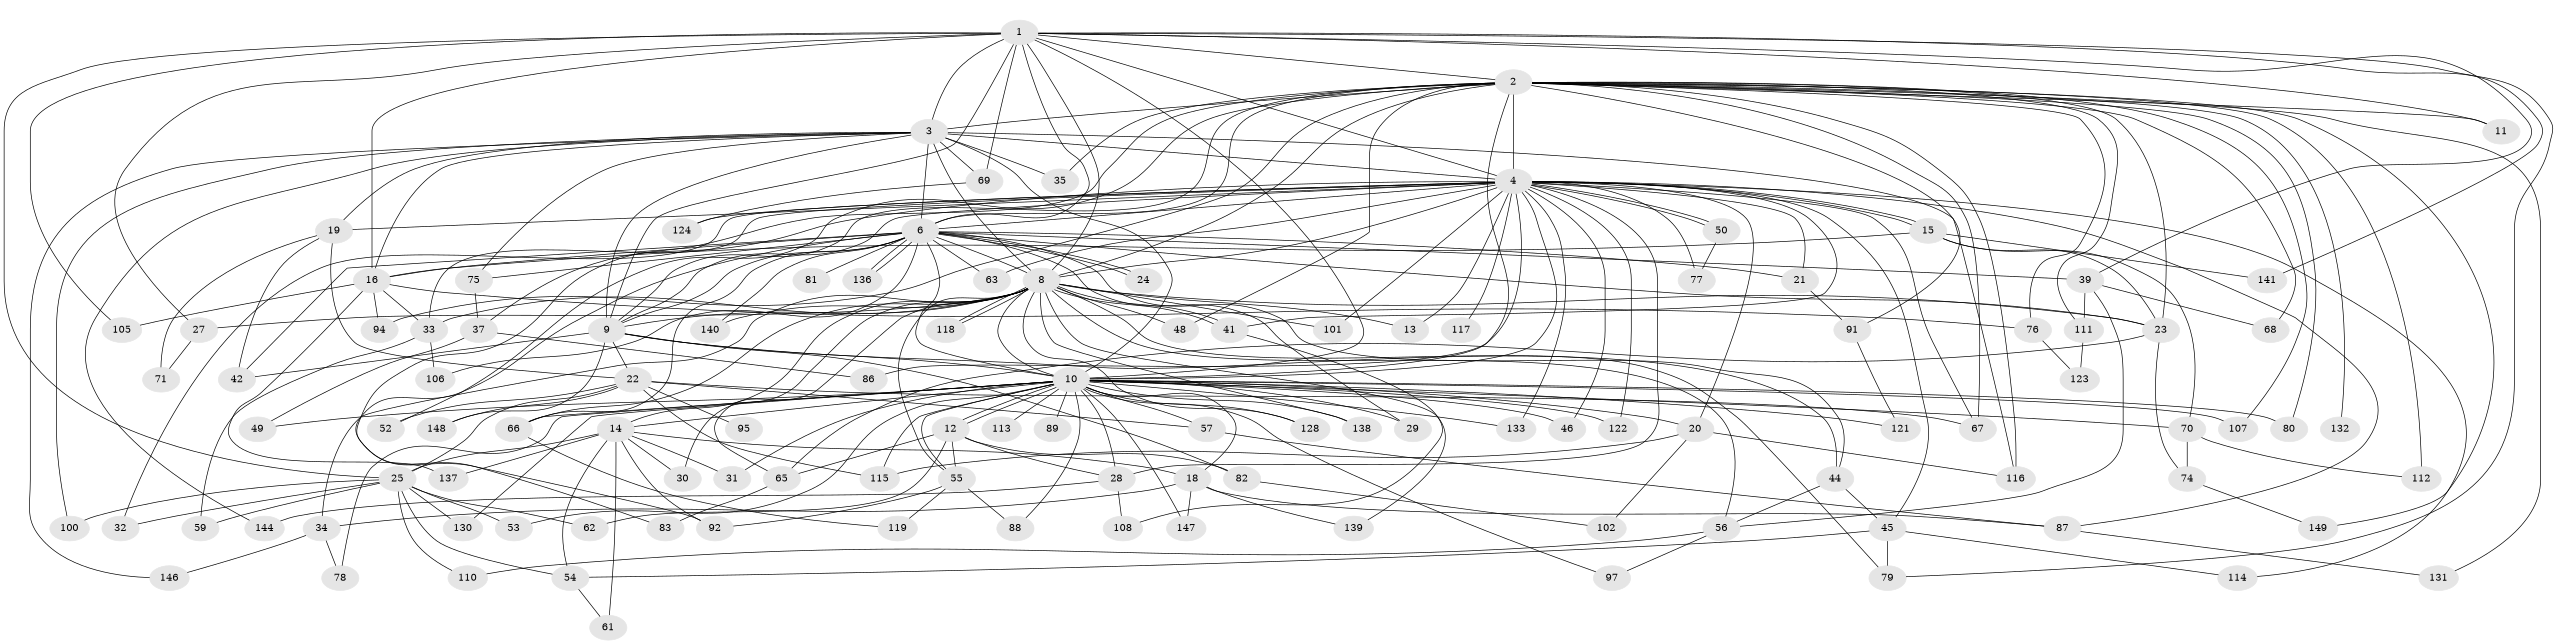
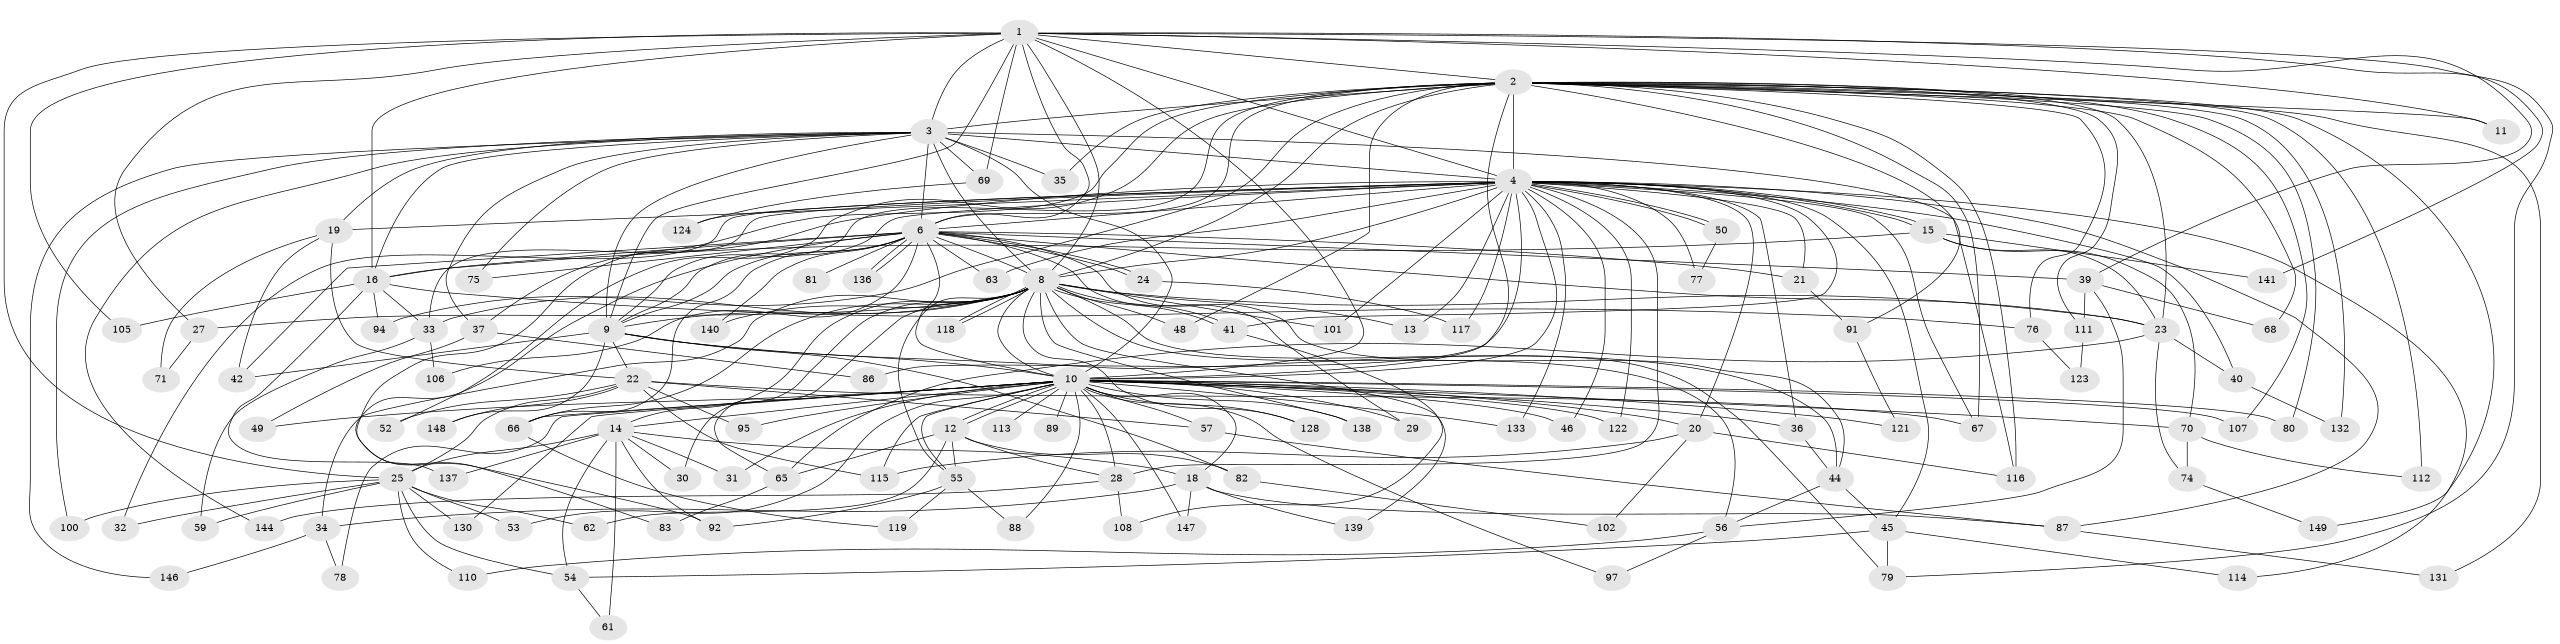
edge "24" -- "117": added
edge "75" -- "37": now "3" -- "37"
node "40": added
edge "10" -- "95": added
node "36": added
